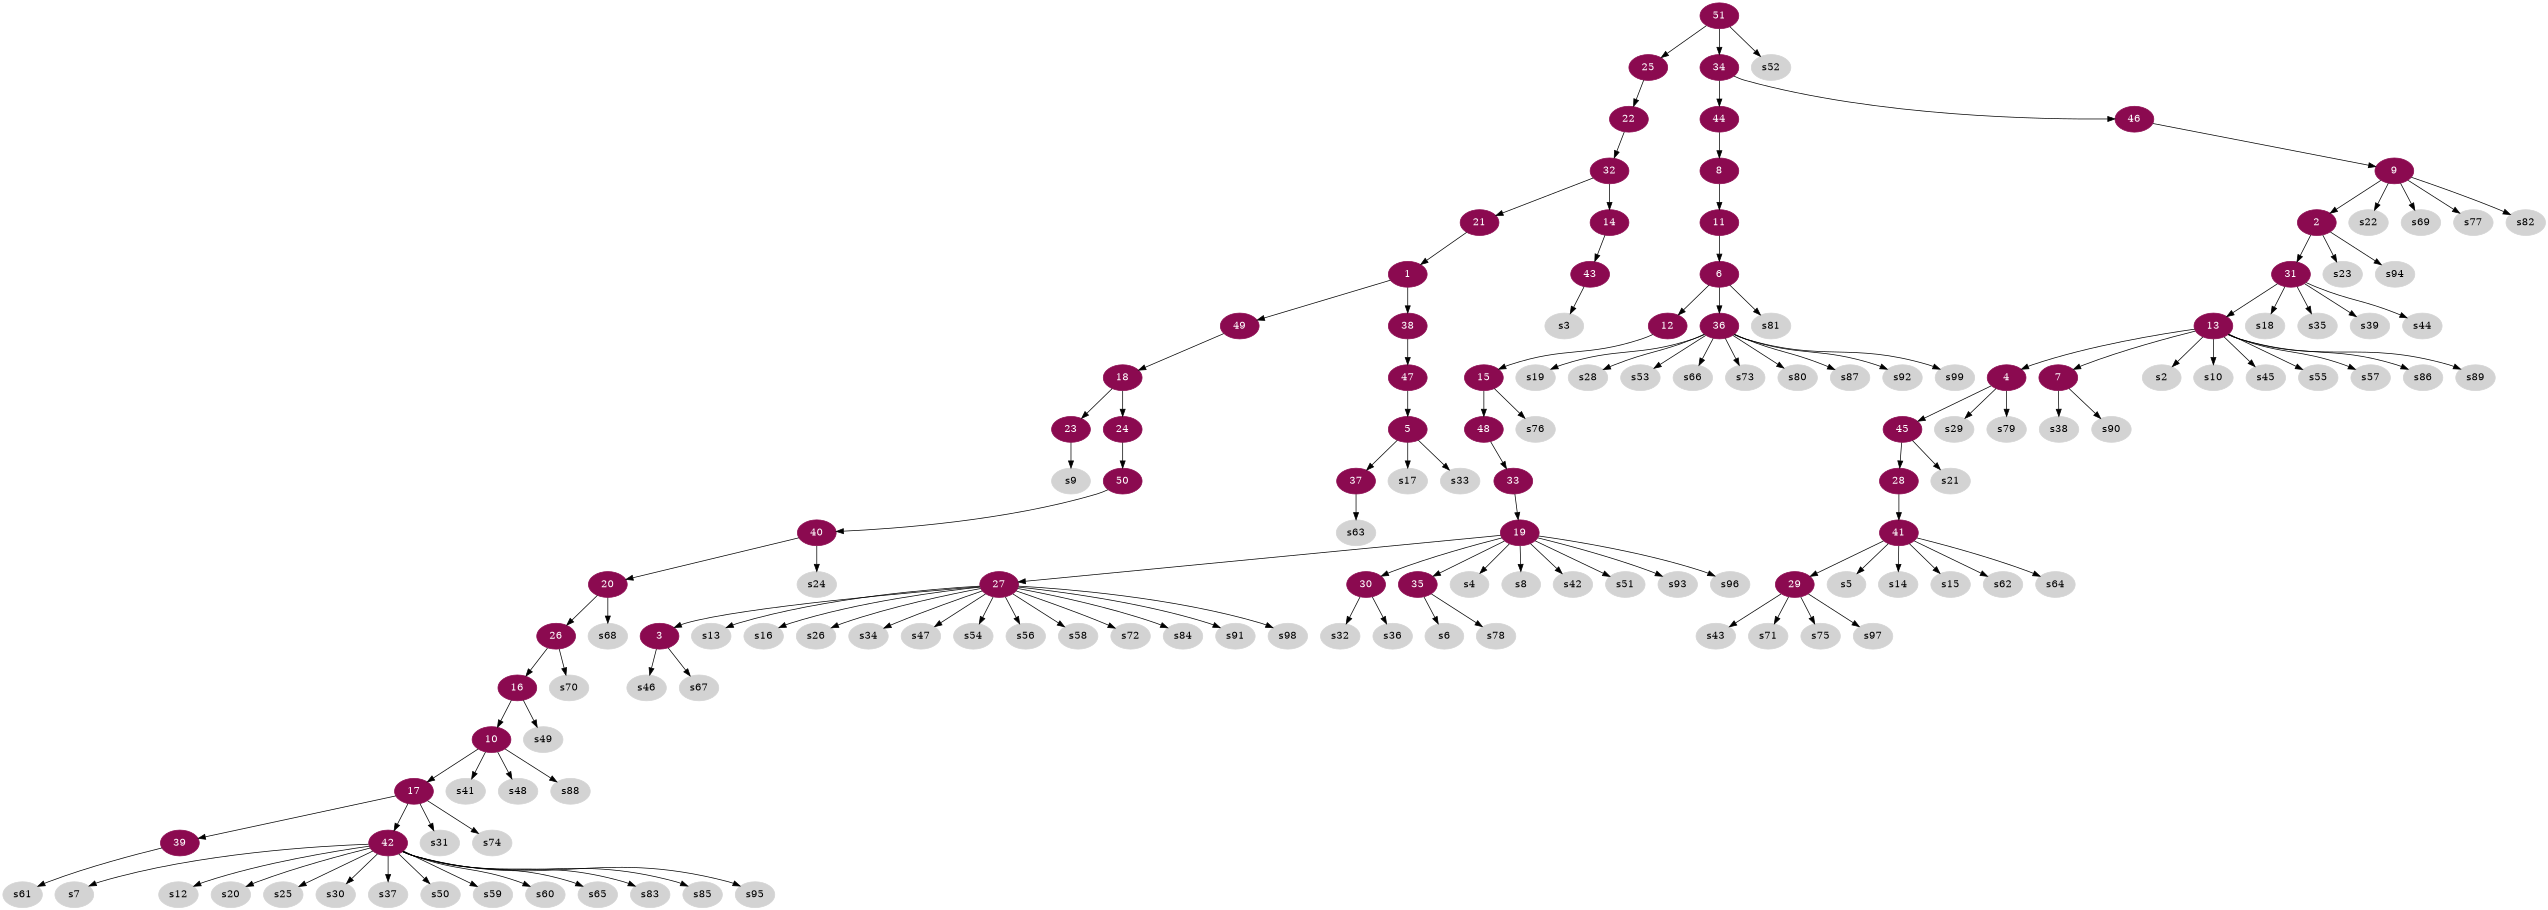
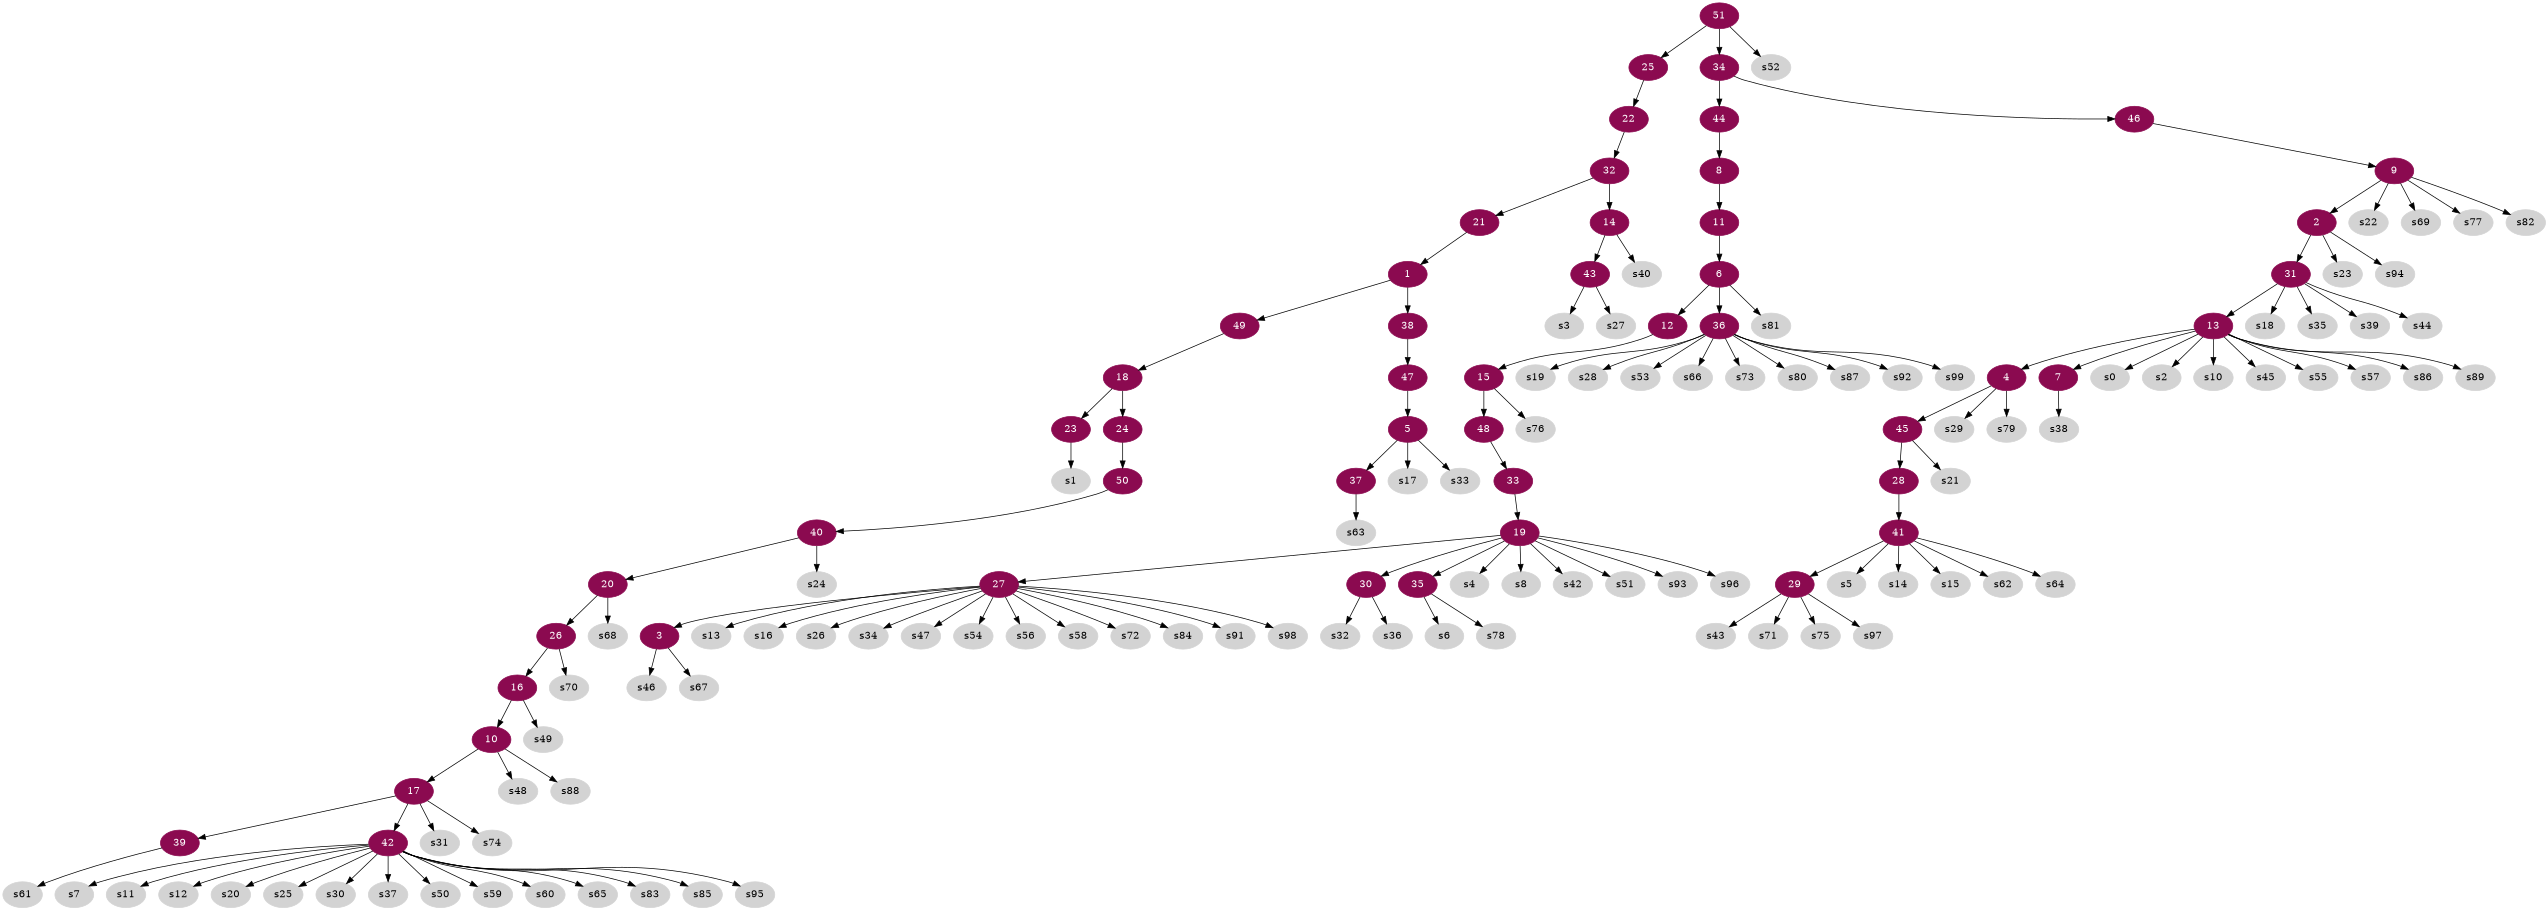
node "s40": added
node "s27": added
node "s0": added
node "s90": removed
node "s9": label "s9" -> "s1"
node "s41": removed
node "s11": added
